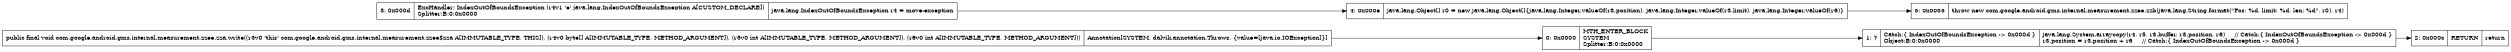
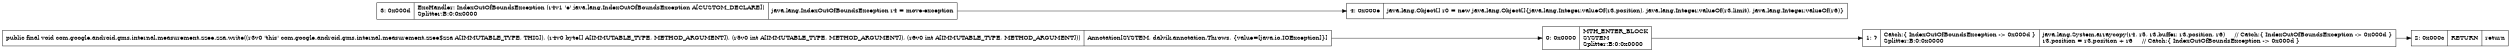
node "5: 0x0035": removed
node "1: ?": text "Object:B:0:0x0000" -> "Splitter:B:0:0x0000"
